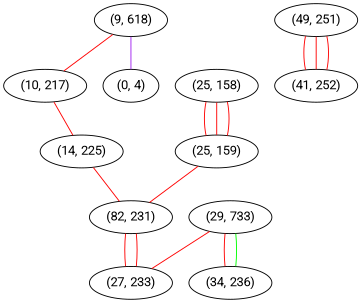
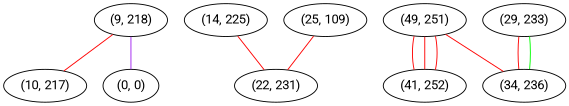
node "(9, 618)": label "(9, 618)" -> "(9, 218)"
edge "(49, 251)" -- "(34, 236)": added
node "(0, 4)": label "(0, 4)" -> "(0, 0)"
node "(25, 158)": removed
edge "(10, 217)" -- "(14, 225)": removed
node "(25, 159)": label "(25, 159)" -> "(25, 109)"
node "(82, 231)": label "(82, 231)" -> "(22, 231)"
node "(29, 733)": label "(29, 733)" -> "(29, 233)"
node "(27, 233)": removed
